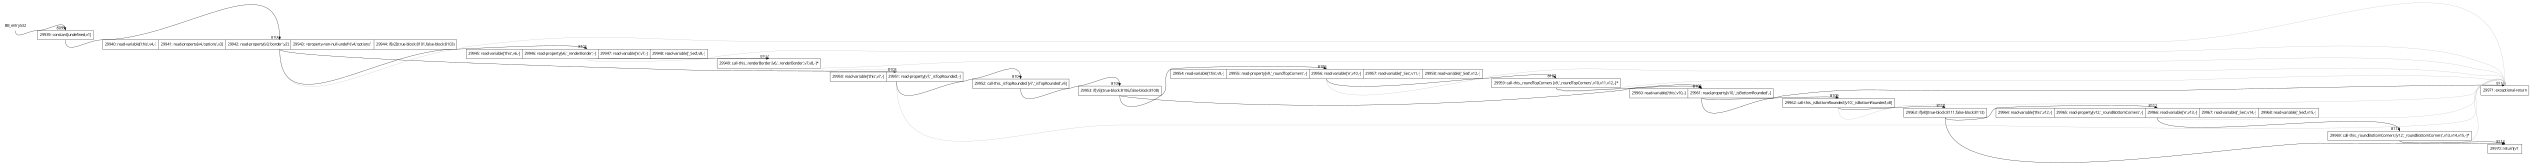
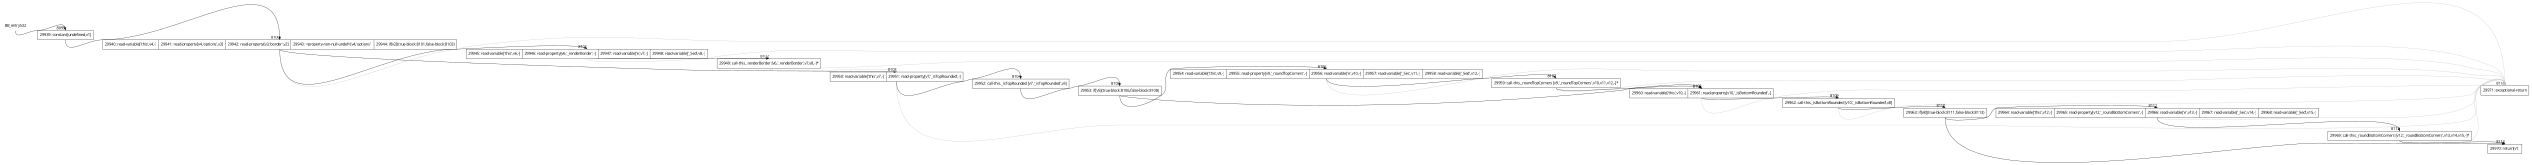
edge "29960: read-variable['this',v10,-]" -> "29971: exceptional-return": color black -> gray
